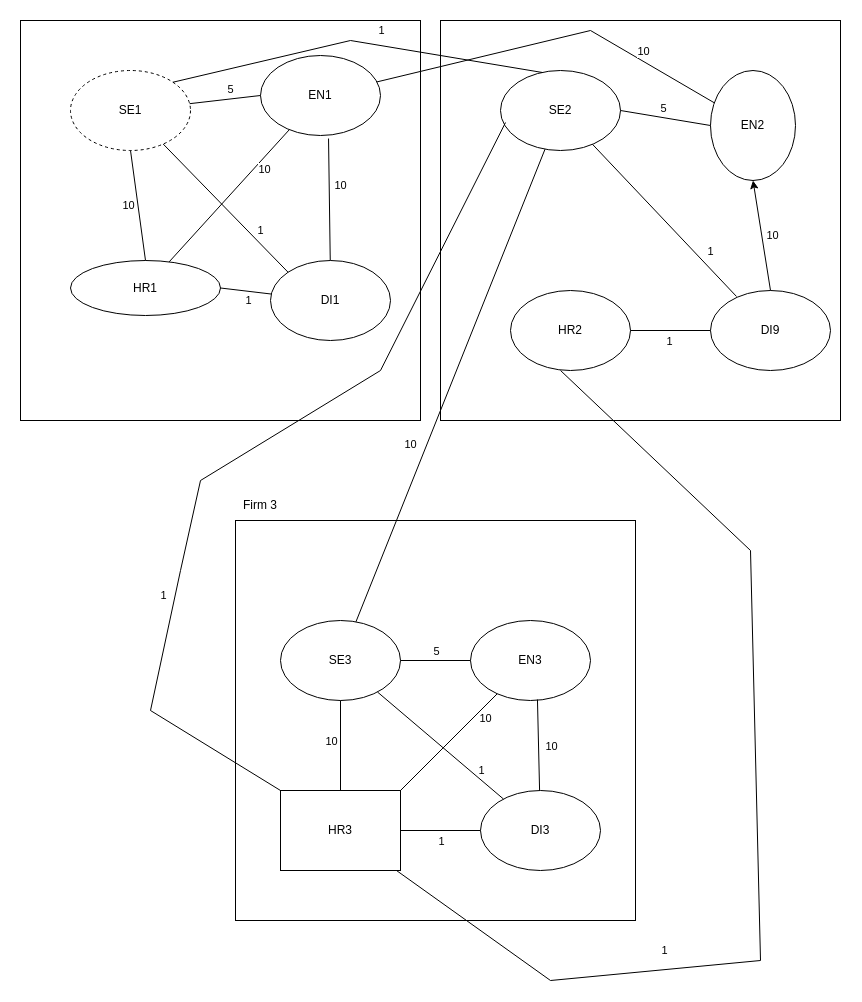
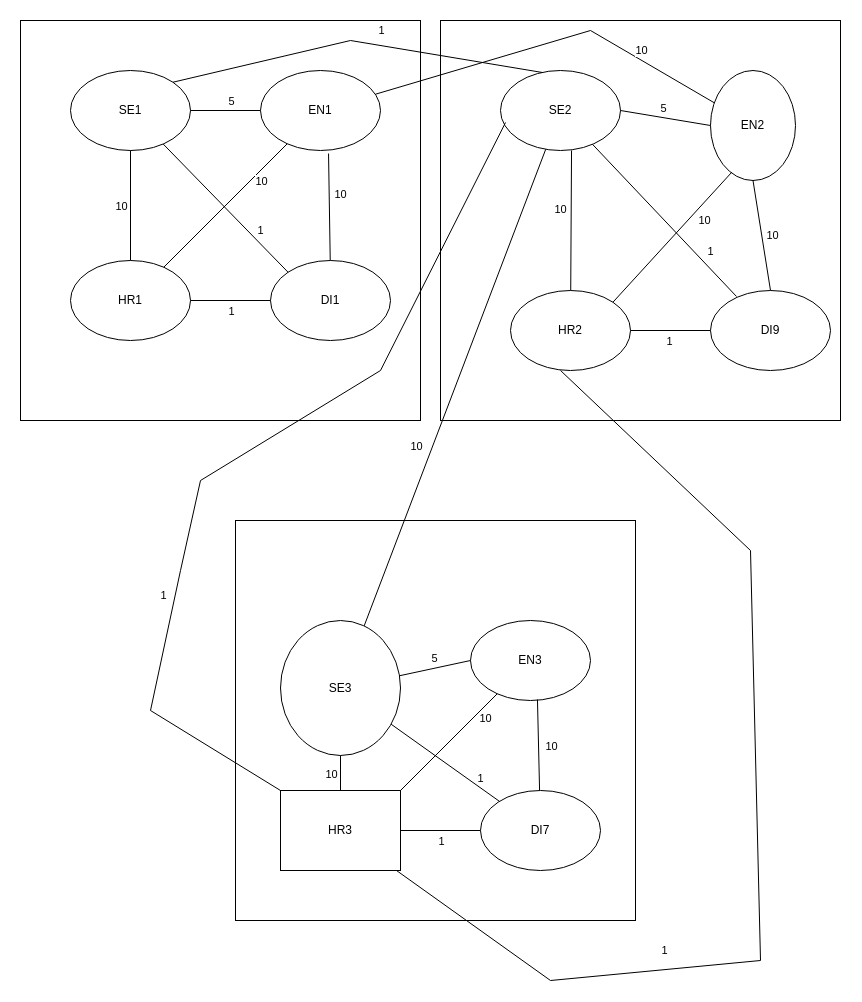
node "EN1": moved (321, 96) -> (321, 111)
node "SE1": style dashed -> solid
edge "DI9" -> "EN2": arrowhead classic -> none
edge "SE2" -- "HR2": added, label "10"
edge "EN2" -- "HR2": added, label "10"
node "HR1": size 150x55 -> 120x80
node "Firm 3": removed
node "SE3": size 120x80 -> 120x135
node "DI3": label "DI3" -> "DI7"
